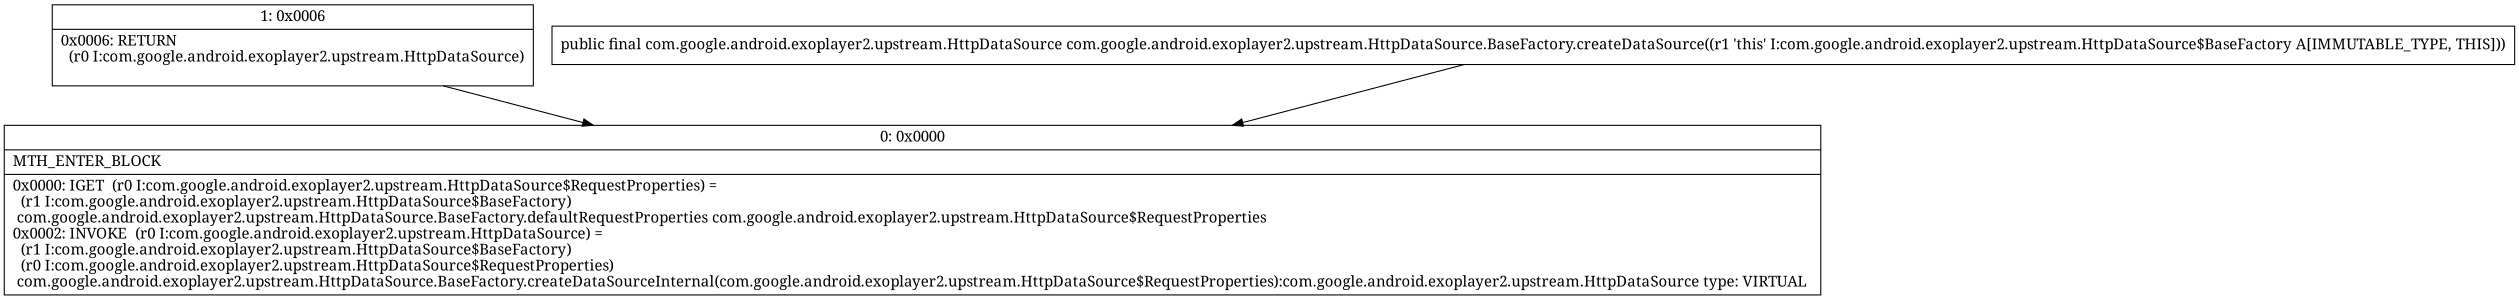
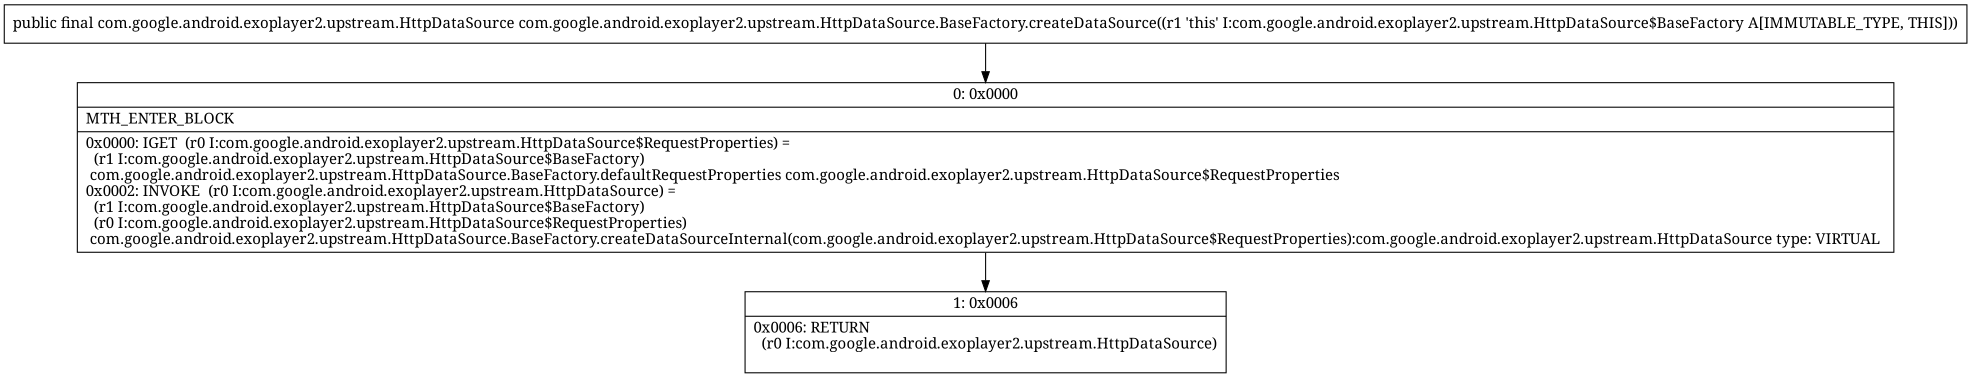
edge "1: 0x0006" -> "0: 0x0000": reversed
